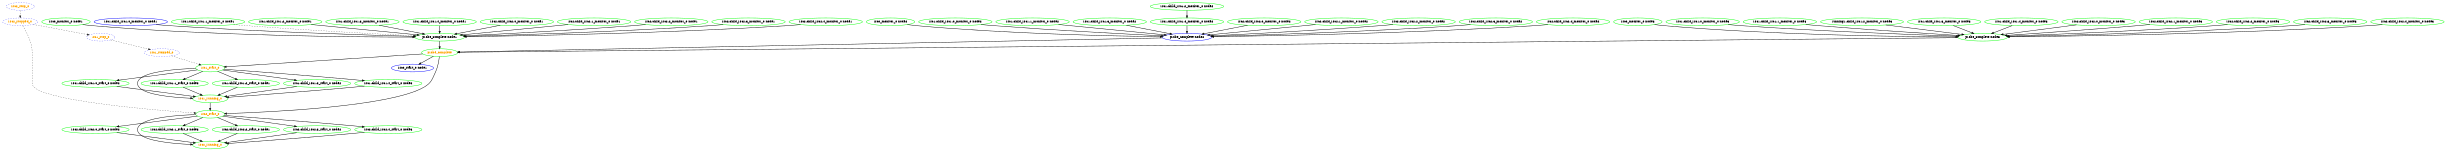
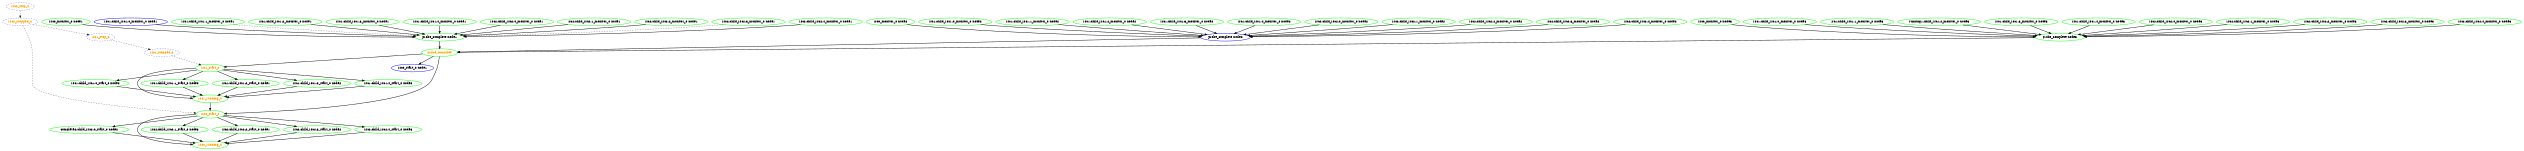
edge "rsc1:child_rsc1:2_monitor_0 node2" -> "rsc1:child_rsc1:4_monitor_0 node2": now "rsc1:child_rsc1:2_monitor_0 node2" -> "probe_complete node2"
edge "rsc2:child_rsc2:3_monitor_0 node1" -> "probe_complete node1": style bold -> dashed
node "rsc2:child_rsc2:0_start_0 node2": label "rsc2:child_rsc2:0_start_0 node2" -> "complete2:child_rsc2:0_start_0 node2"
